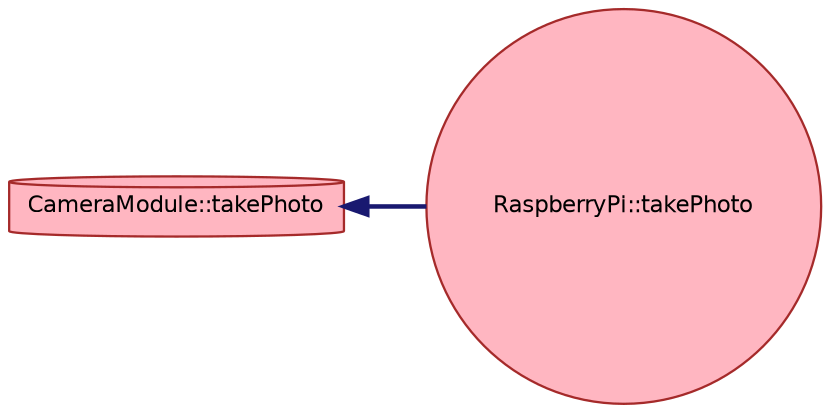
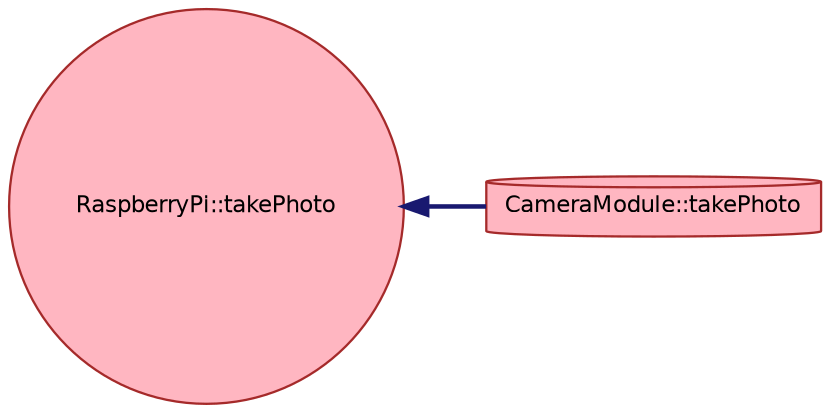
edge "RaspberryPi::takePhoto" -> "CameraModule::takePhoto": reversed
